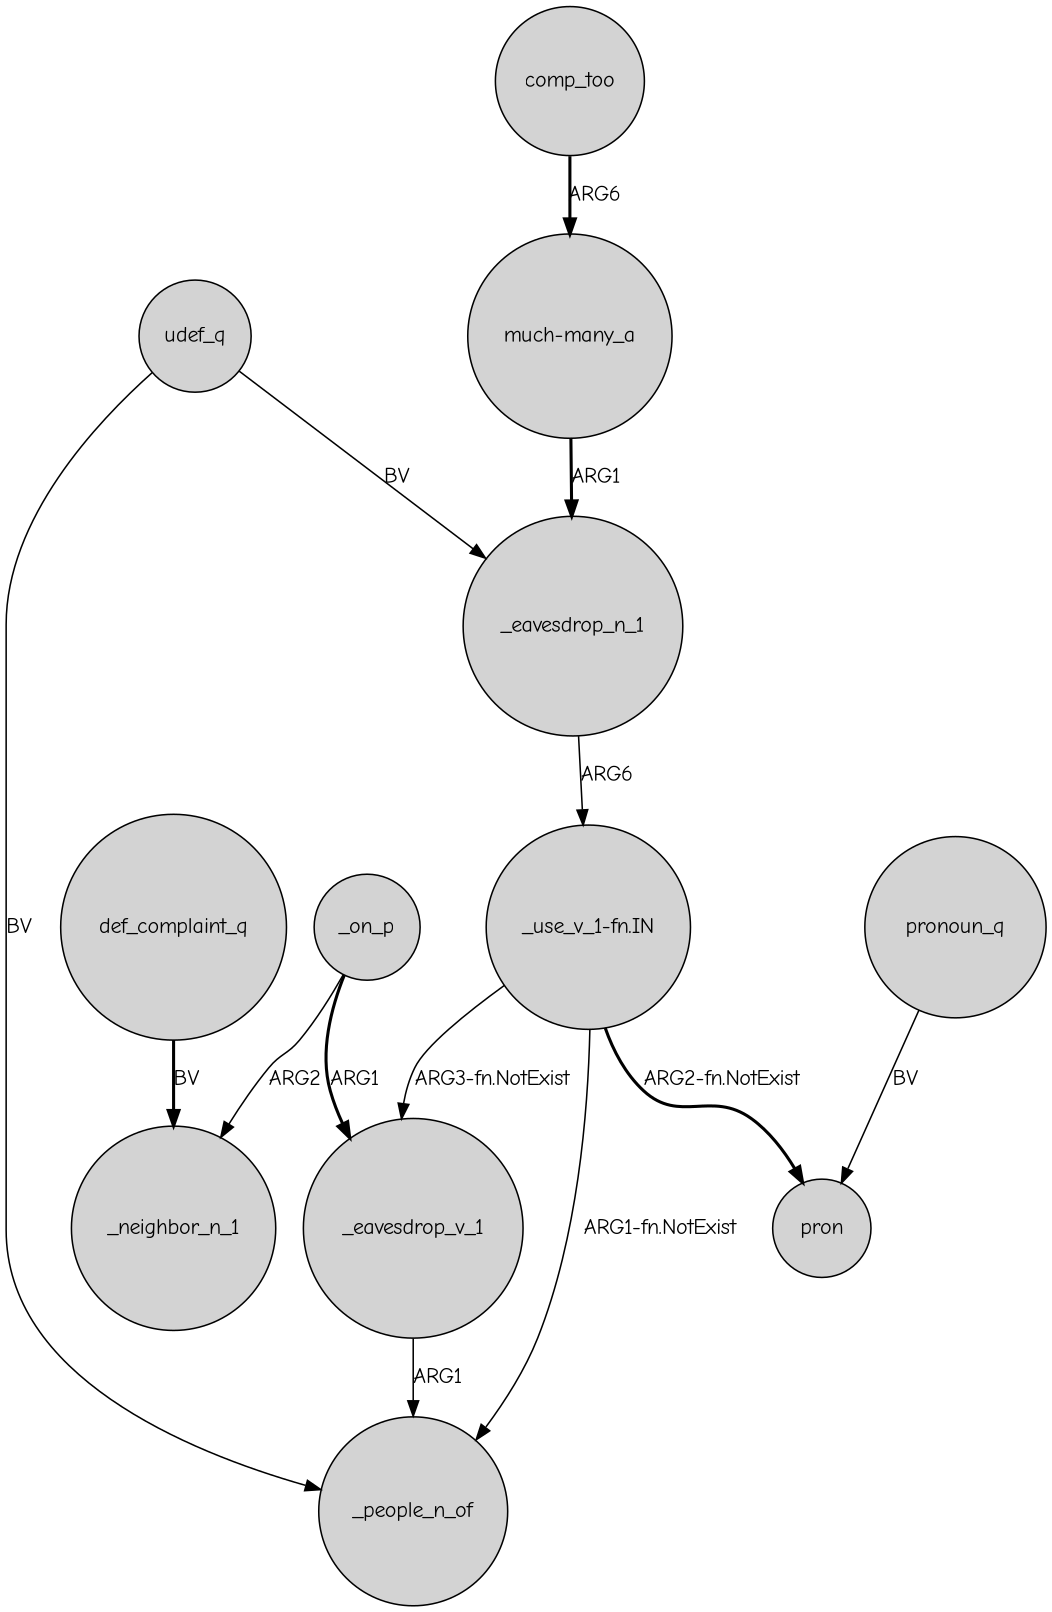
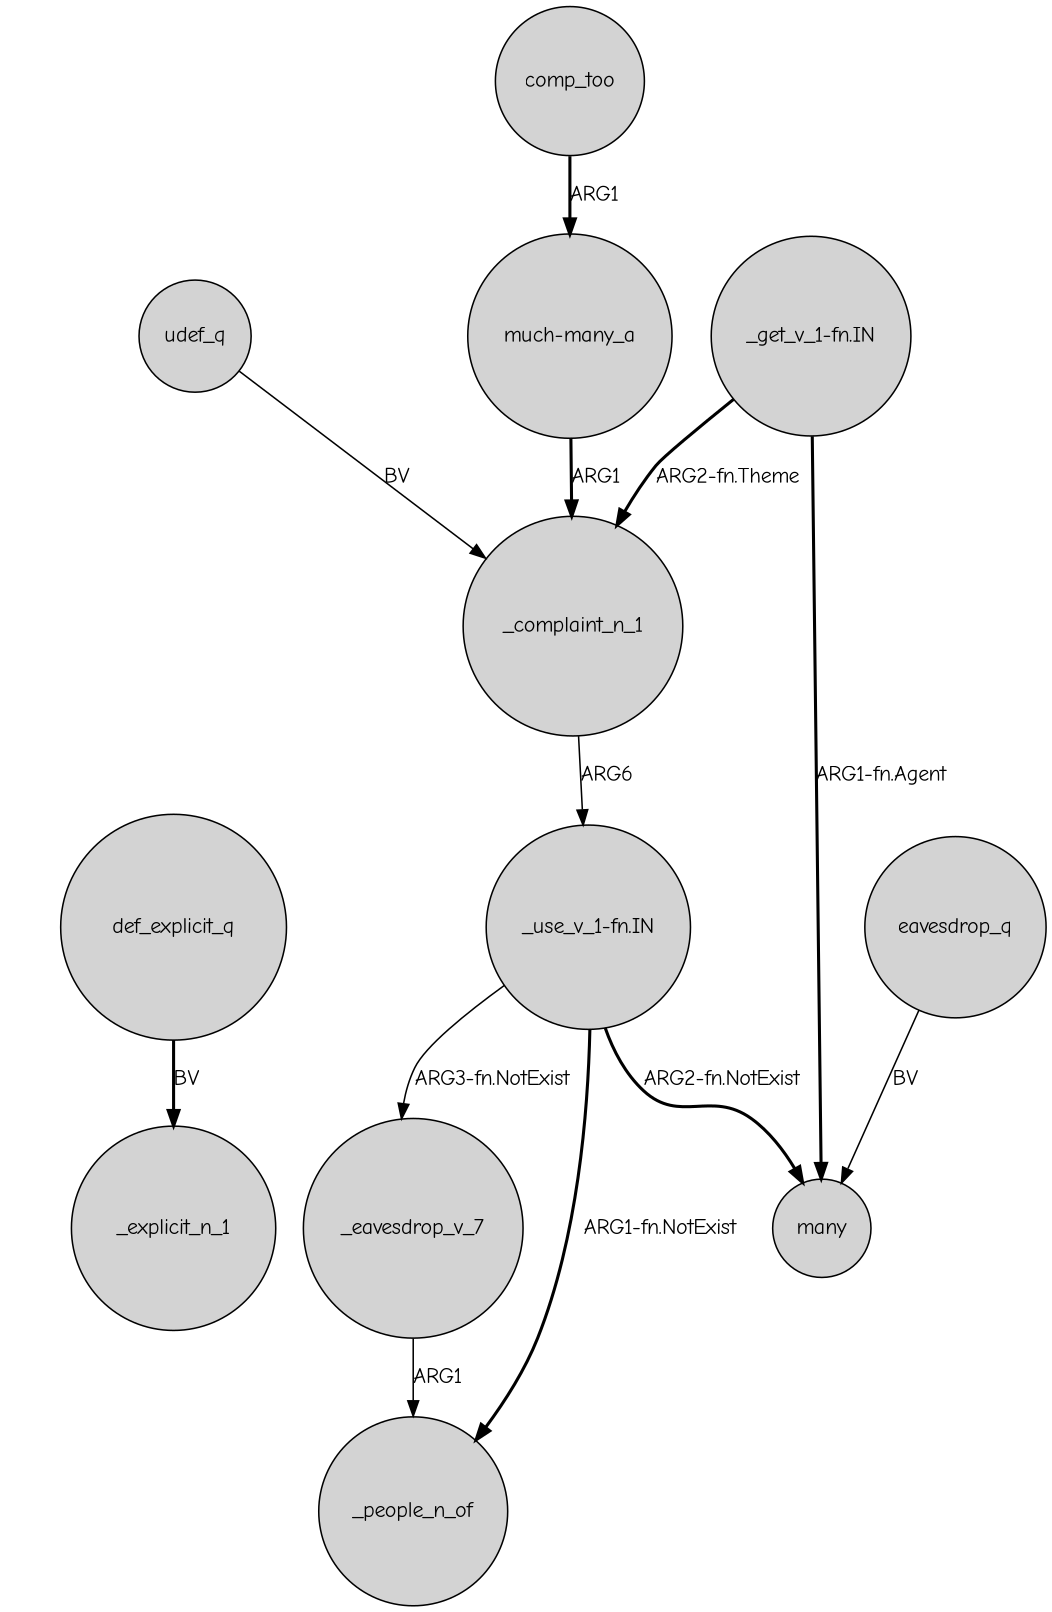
edge "comp_too" -> "much-many_a": label "ARG6" -> "ARG1"
node "_get_v_1-fn.IN": added
node "_eavesdrop_n_1": label "_eavesdrop_n_1" -> "_complaint_n_1"
node "def_complaint_q": label "def_complaint_q" -> "def_explicit_q"
node "_on_p": removed
node "pronoun_q": label "pronoun_q" -> "eavesdrop_q"
edge "udef_q" -> "_people_n_of": removed, label "BV"
node "_neighbor_n_1": label "_neighbor_n_1" -> "_explicit_n_1"
node "_eavesdrop_v_1": label "_eavesdrop_v_1" -> "_eavesdrop_v_7"
node "pron": label "pron" -> "many"
edge "_use_v_1-fn.IN" -> "_people_n_of": style solid -> bold
